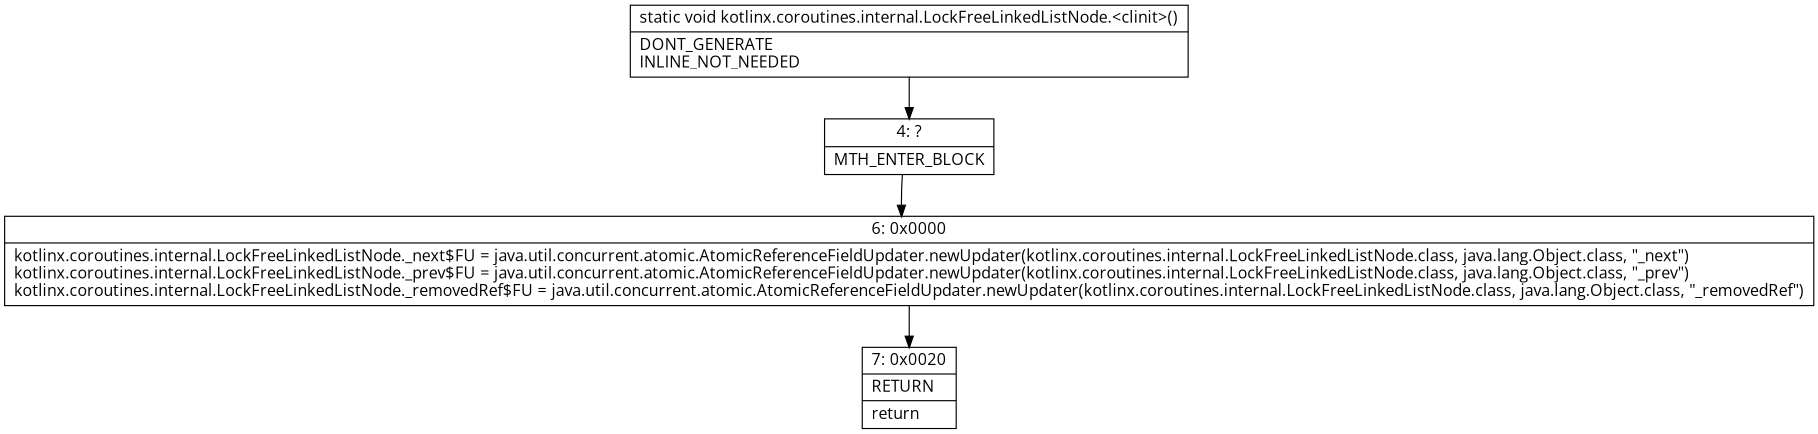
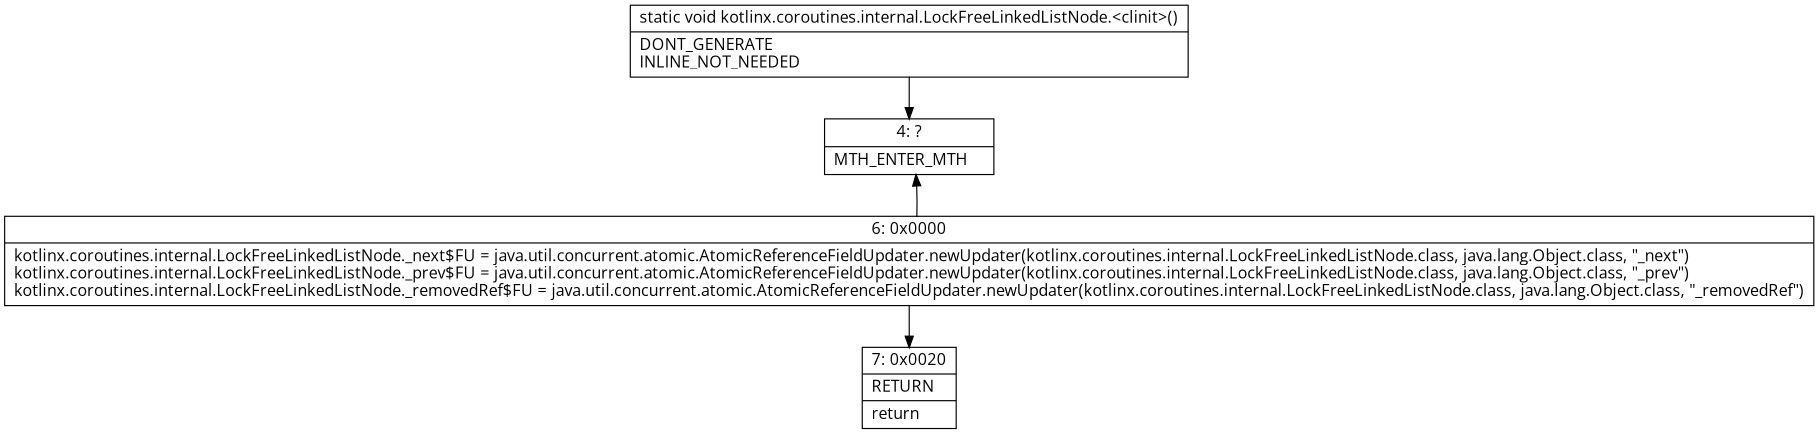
node "4: ?": text "MTH_ENTER_BLOCK" -> "MTH_ENTER_MTH"
edge "4: ?" -> "6: 0x0000": reversed
